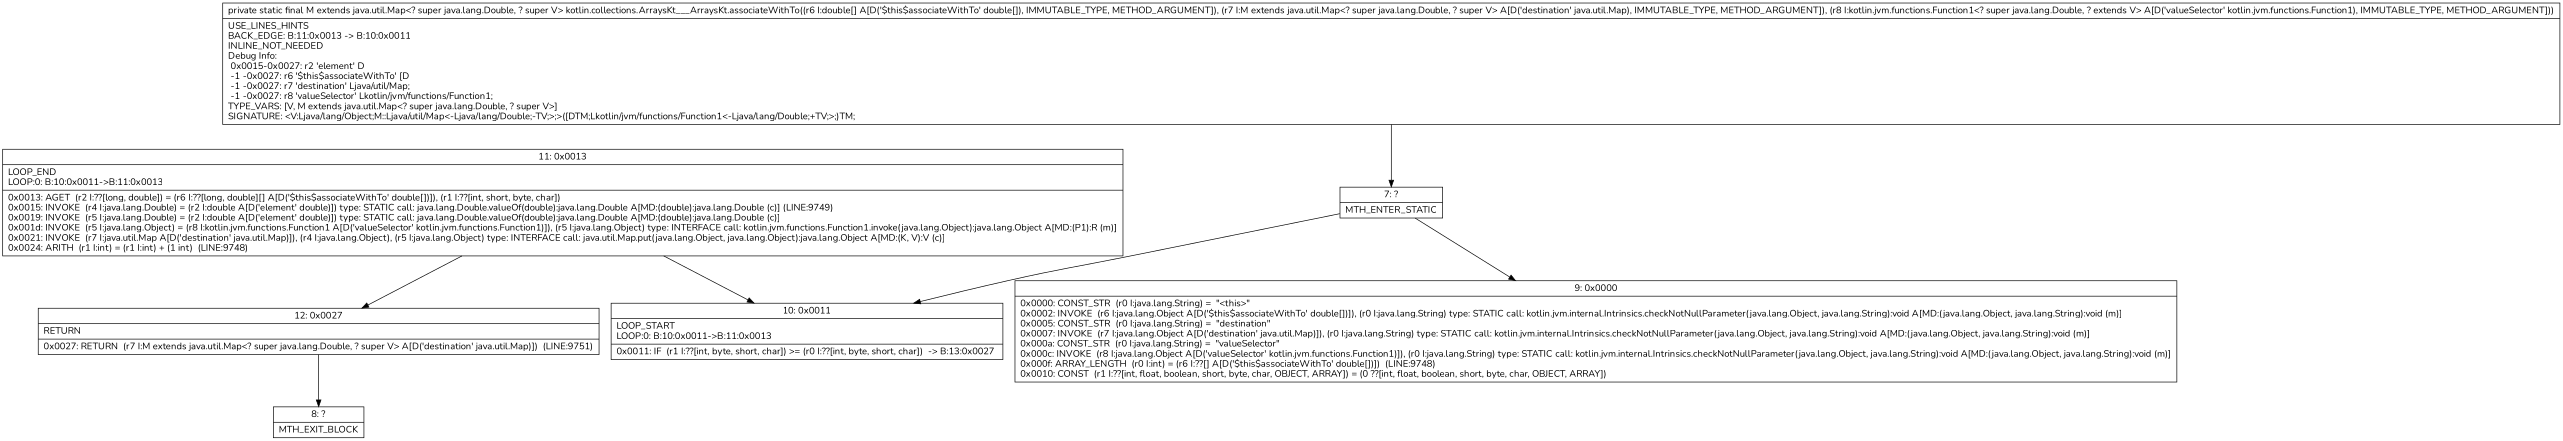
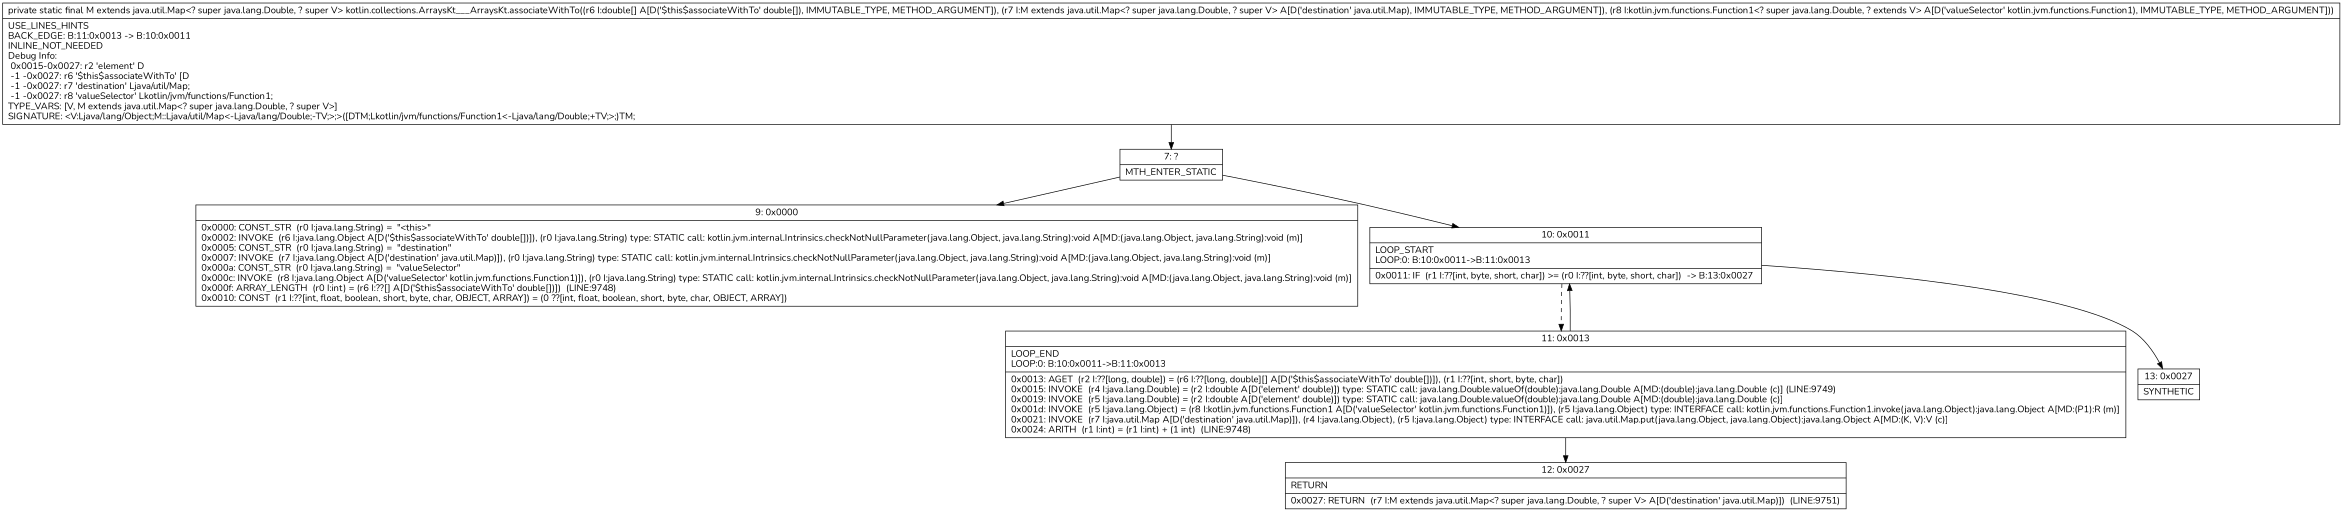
edge "10: 0x0011" -> "11: 0x0013": added
node "13: 0x0027": added
node "8: ?": removed
